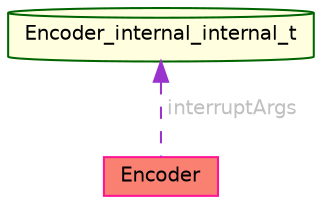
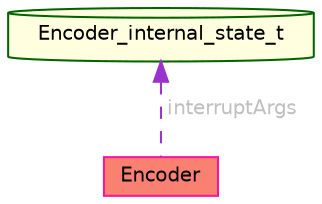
node "Encoder_internal_internal_t": label "Encoder_internal_internal_t" -> "Encoder_internal_state_t"
